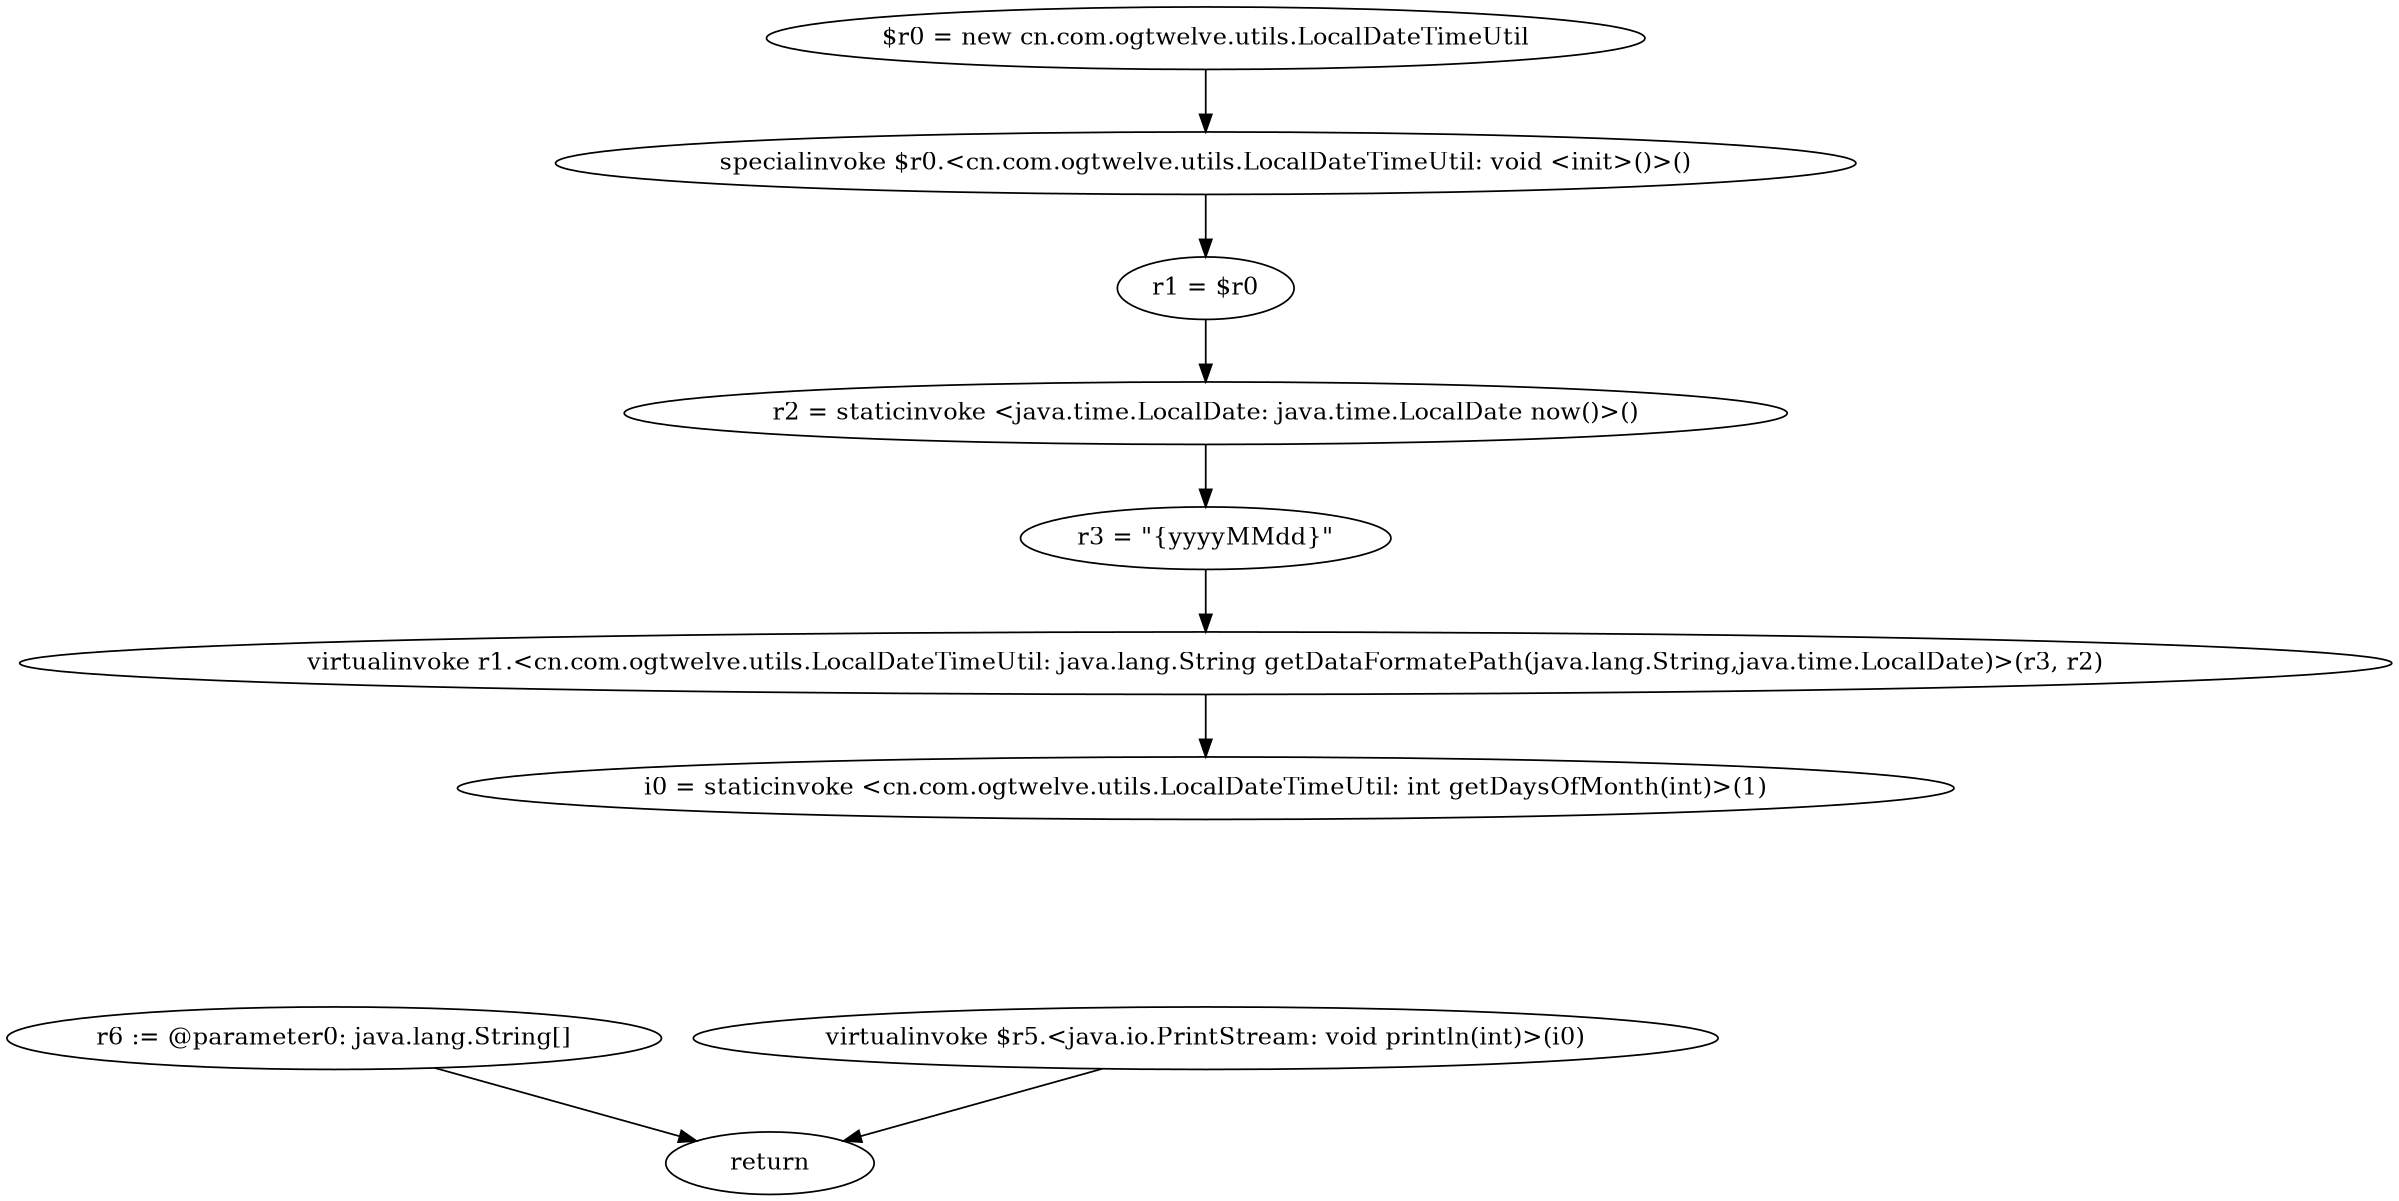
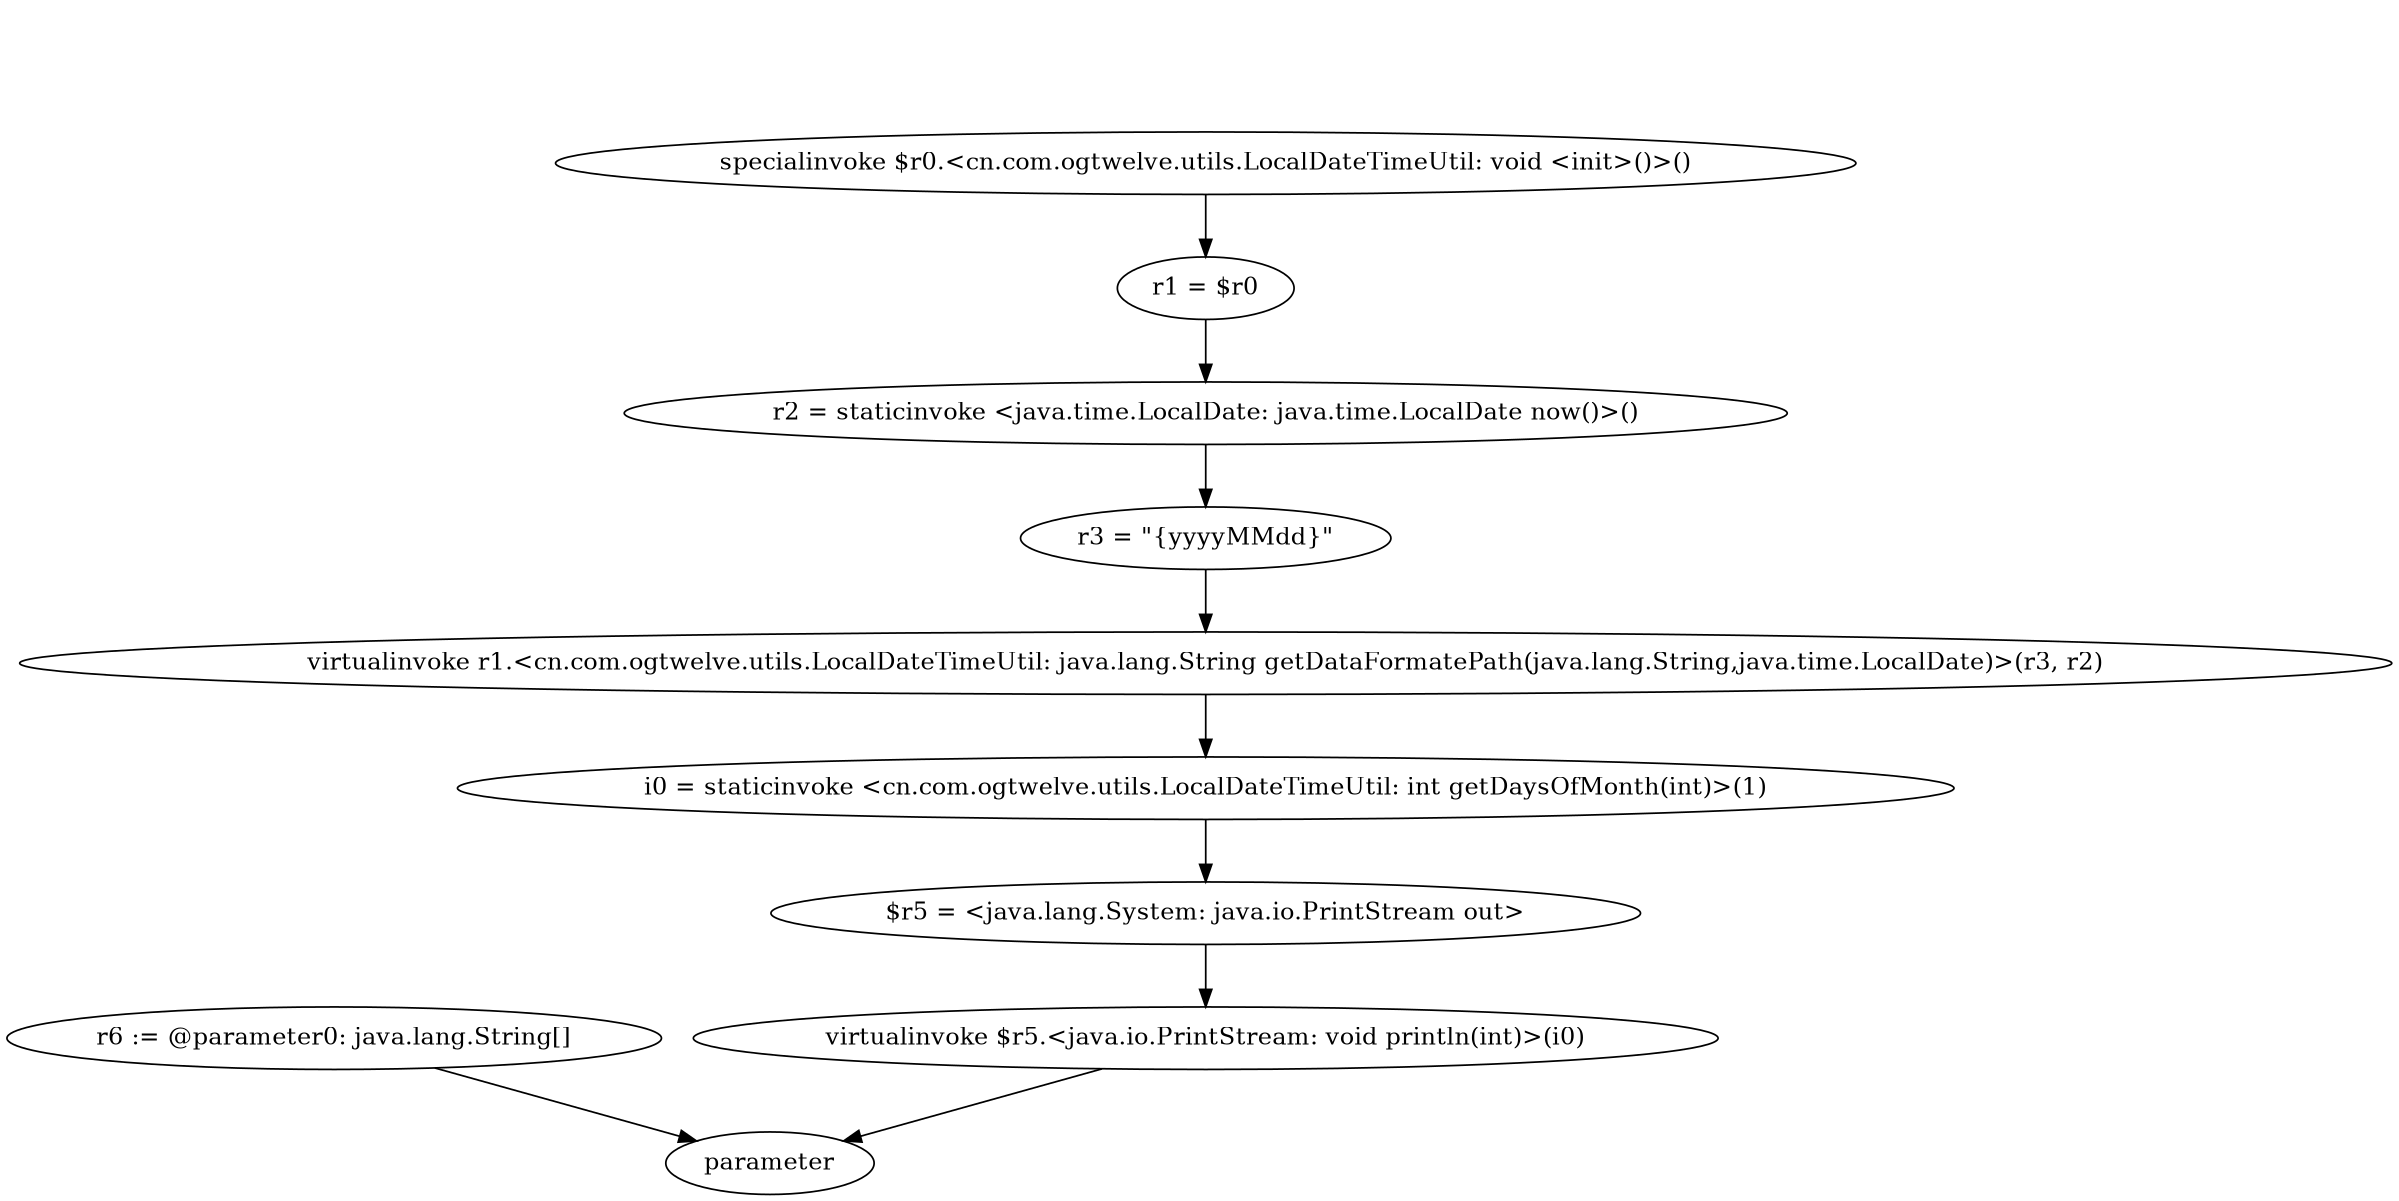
node "$r0 = new cn.com.ogtwelve.utils.LocalDateTimeUtil": removed
node "$r5 = <java.lang.System: java.io.PrintStream out>": added
node "return": label "return" -> "parameter"
